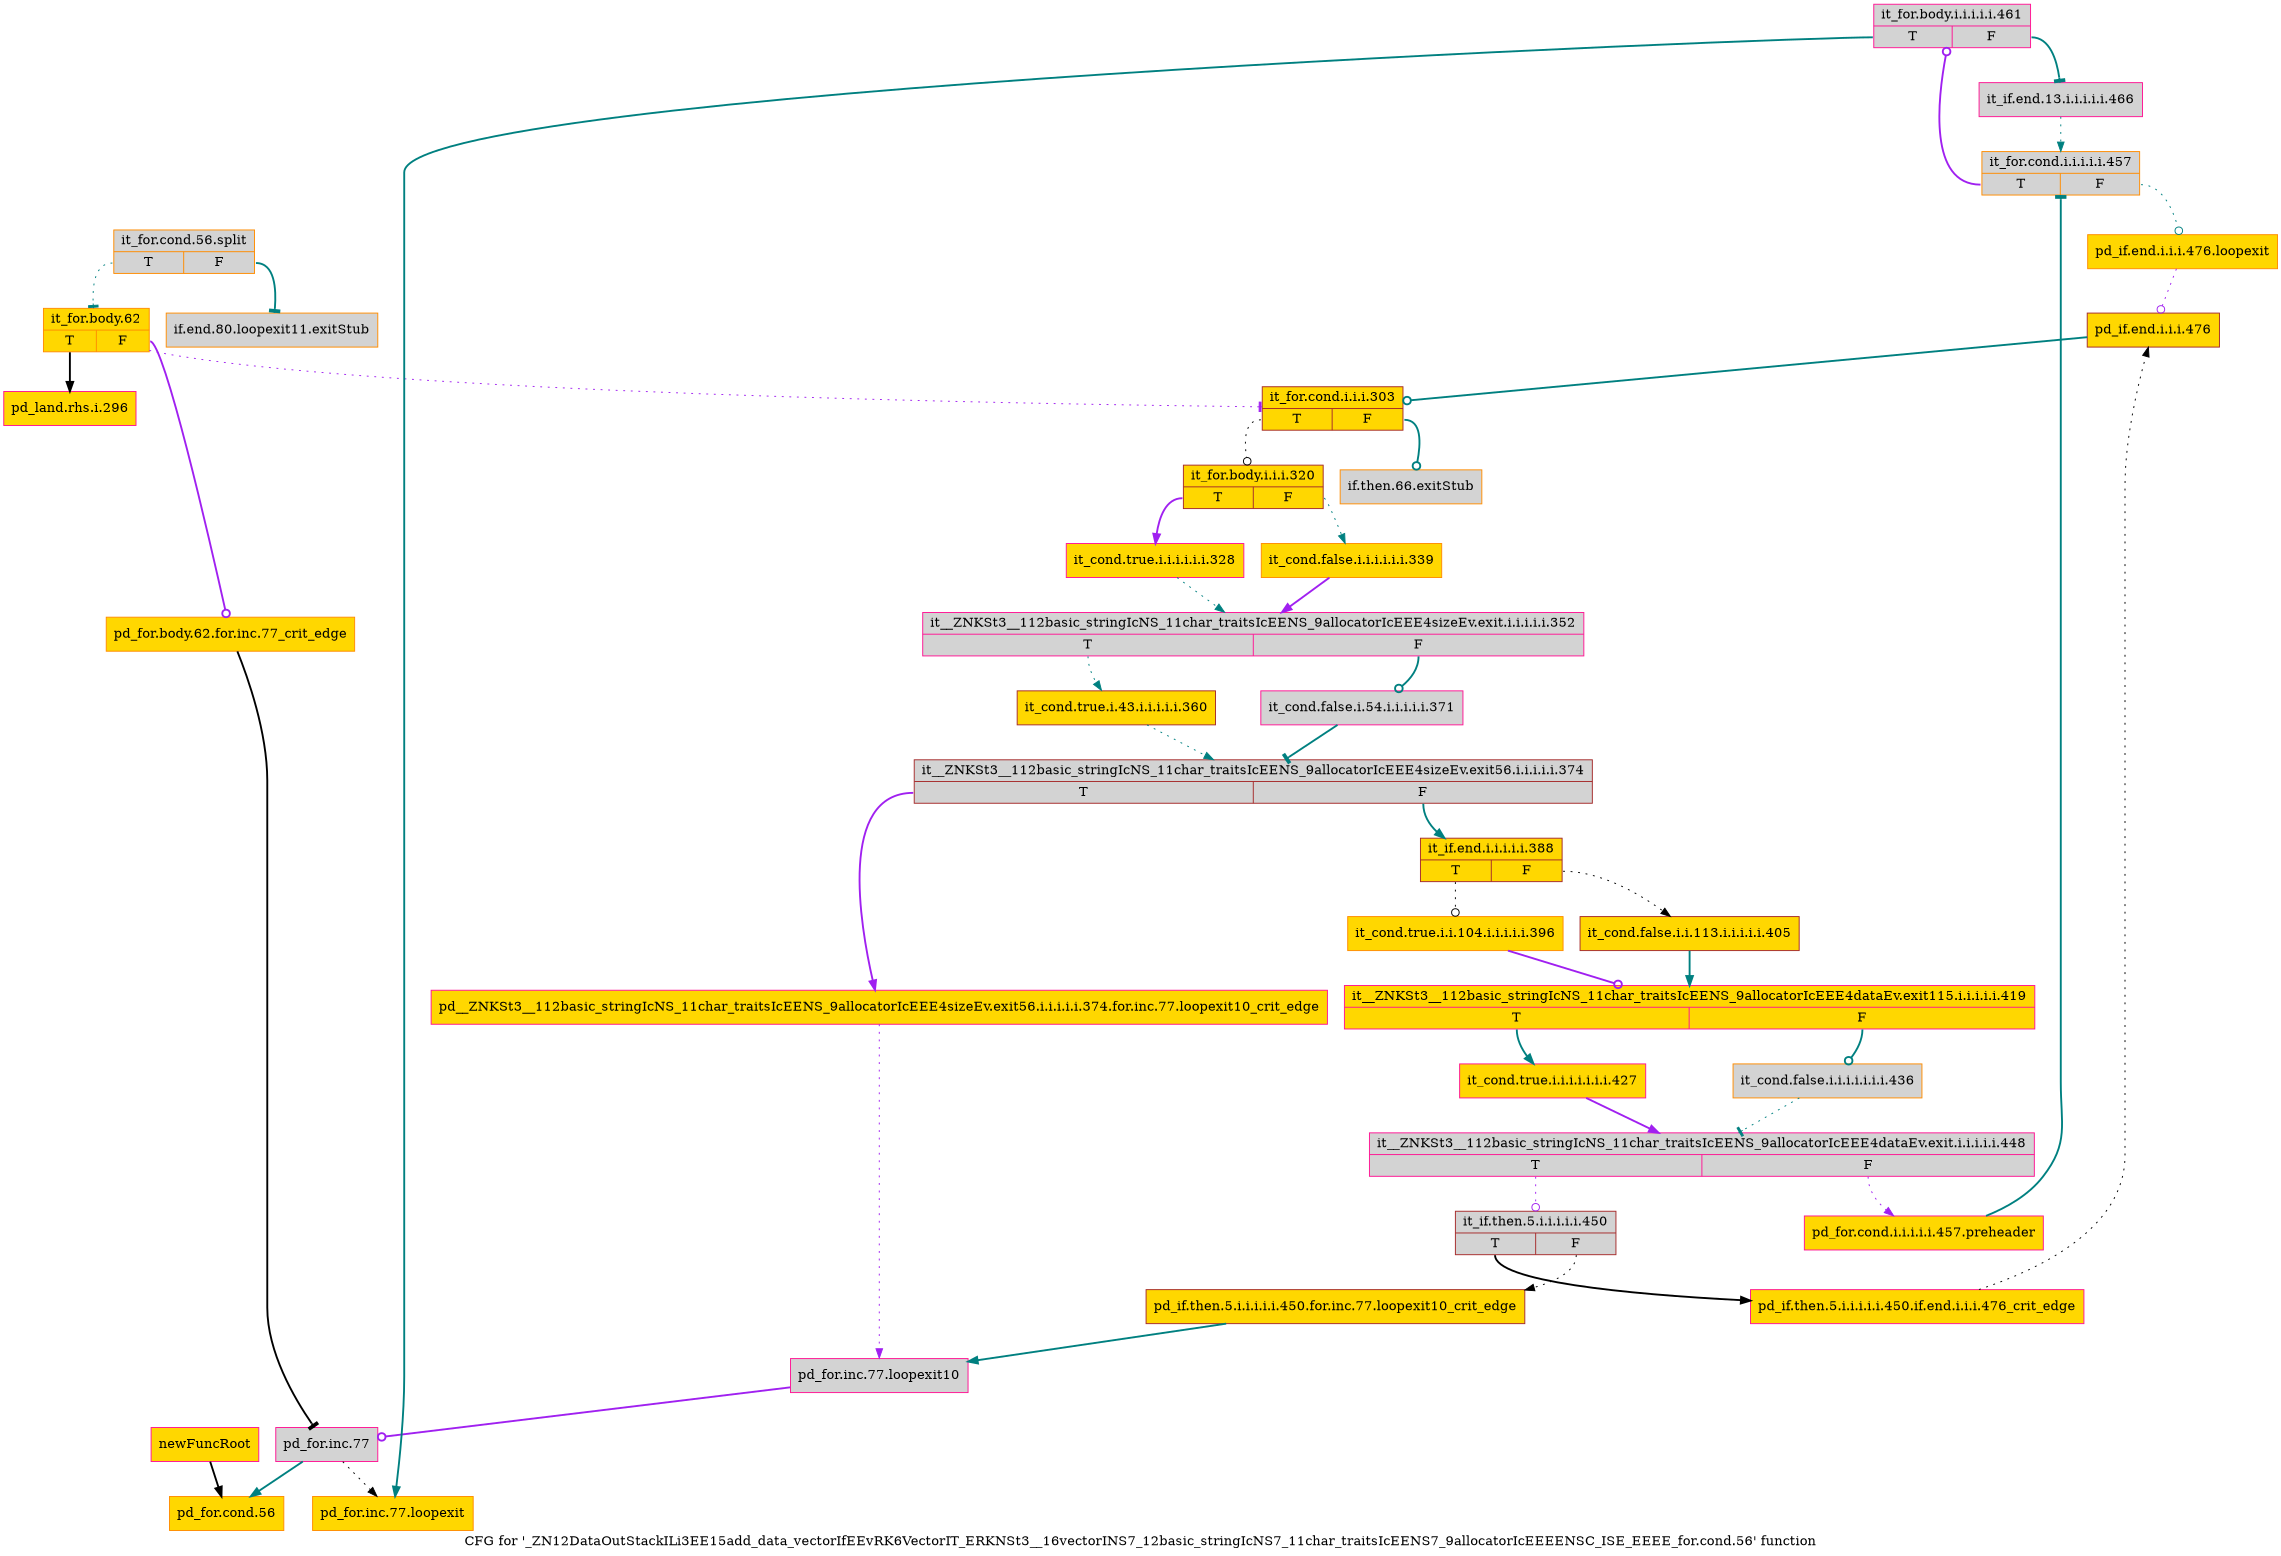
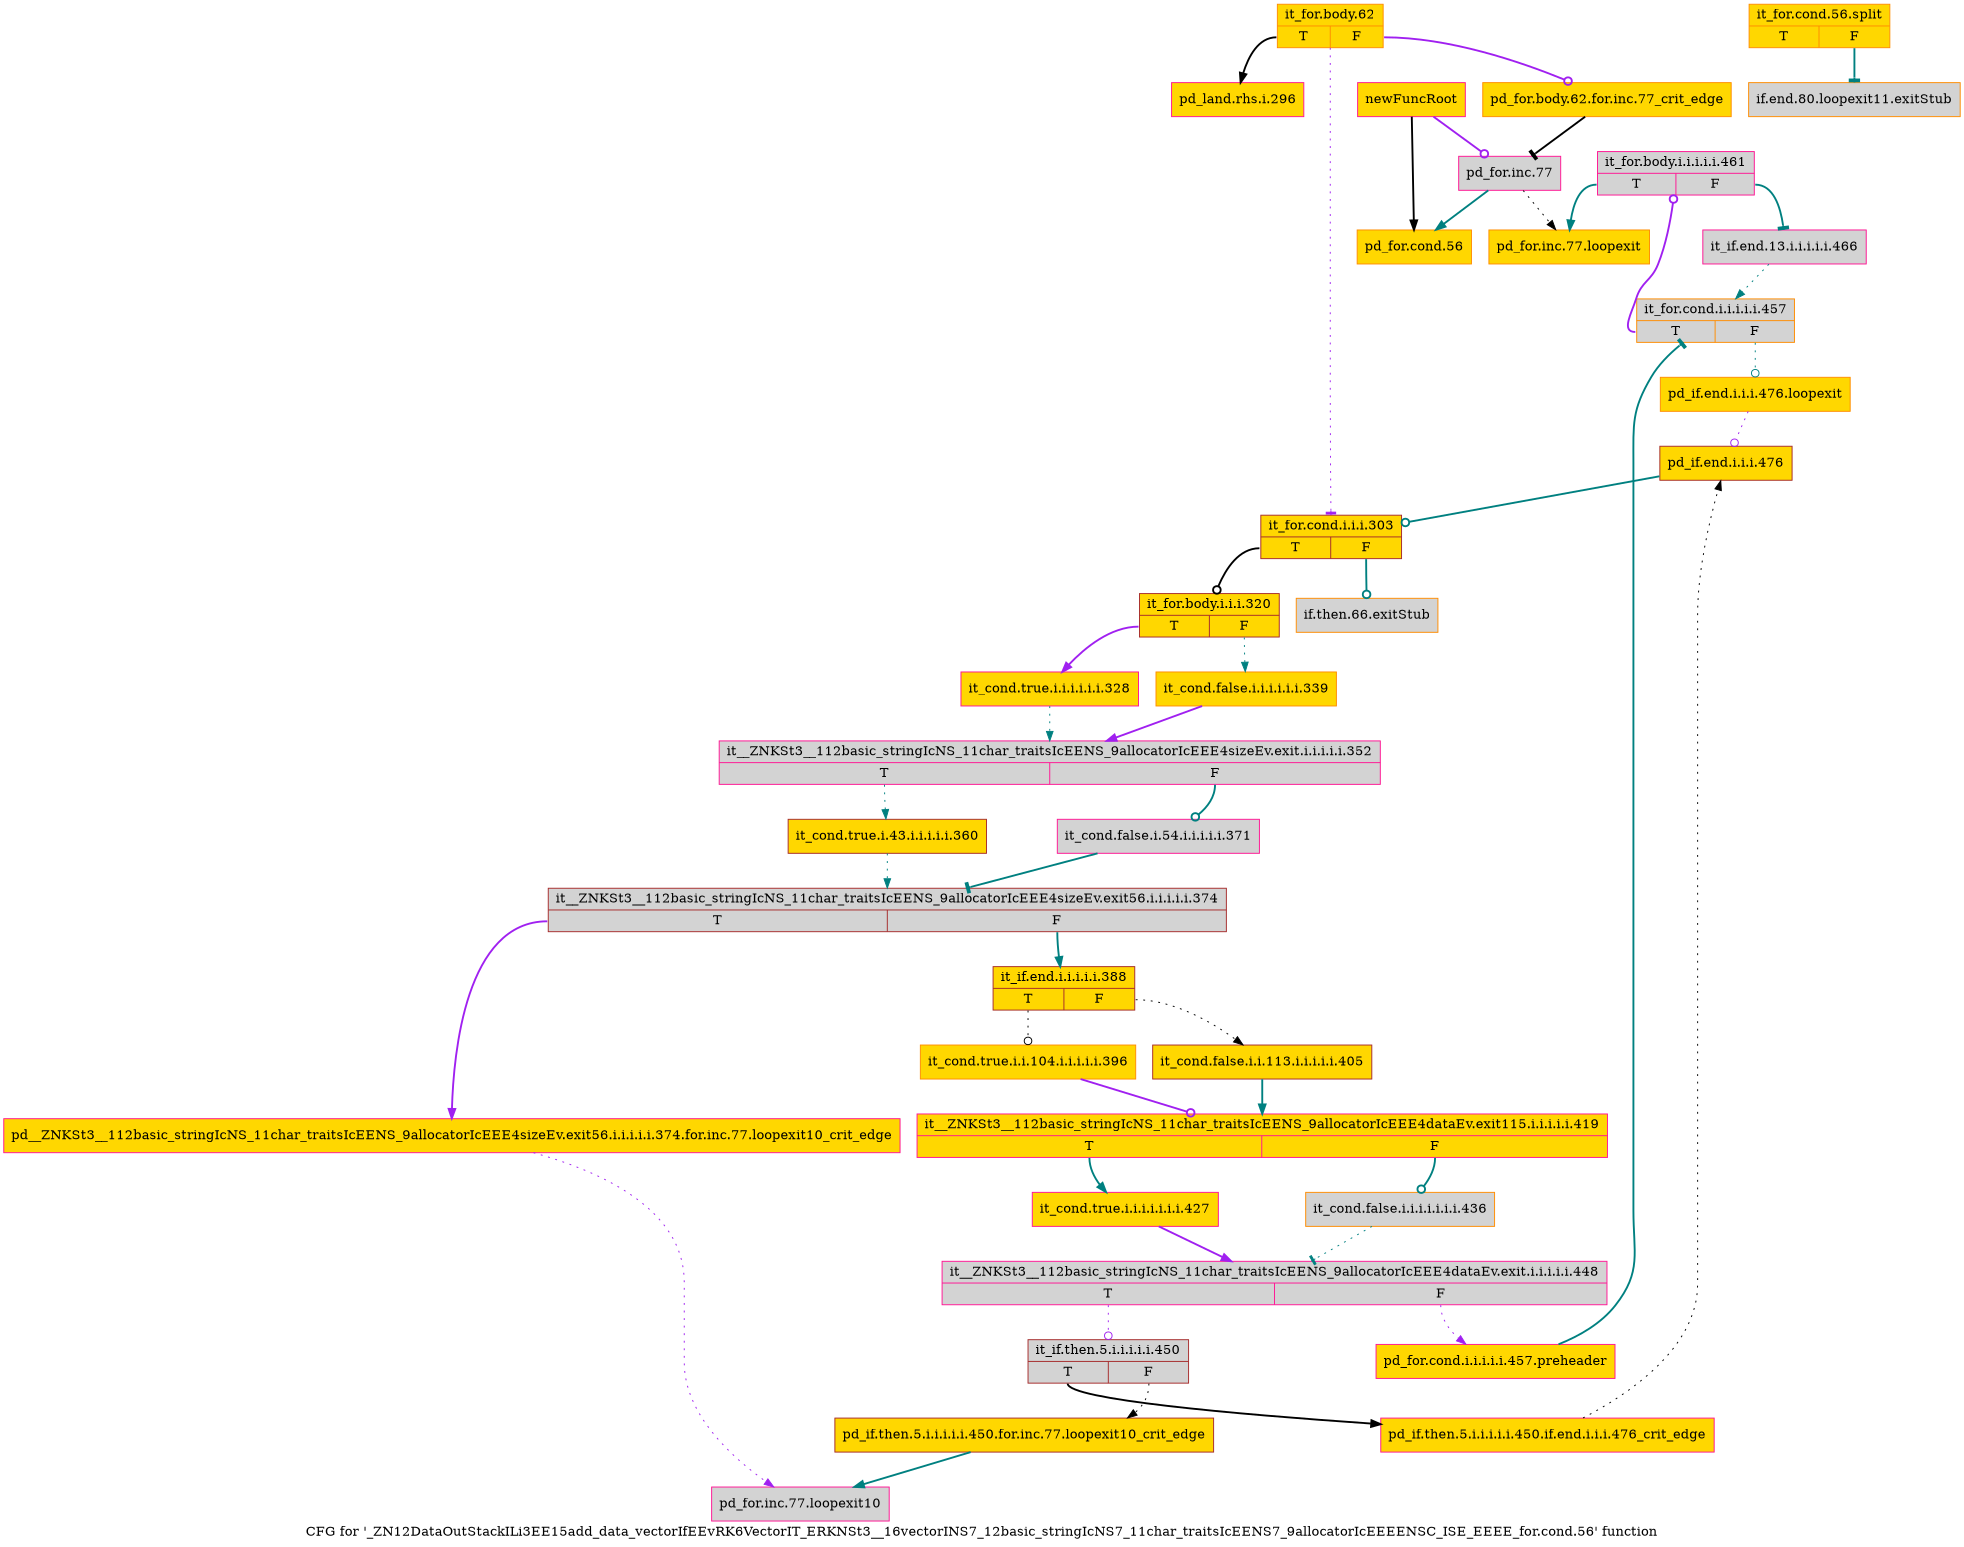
node "it_for.cond.56.split": fillcolor lightgrey -> gold
edge "it_for.cond.56.split" -> "it_for.body.62": removed
edge "it_for.cond.i.i.i.303" -> "it_for.body.i.i.i.320": style dotted -> bold
edge "pd_for.inc.77.loopexit10" -> "pd_for.inc.77": now "newFuncRoot" -> "pd_for.inc.77"
